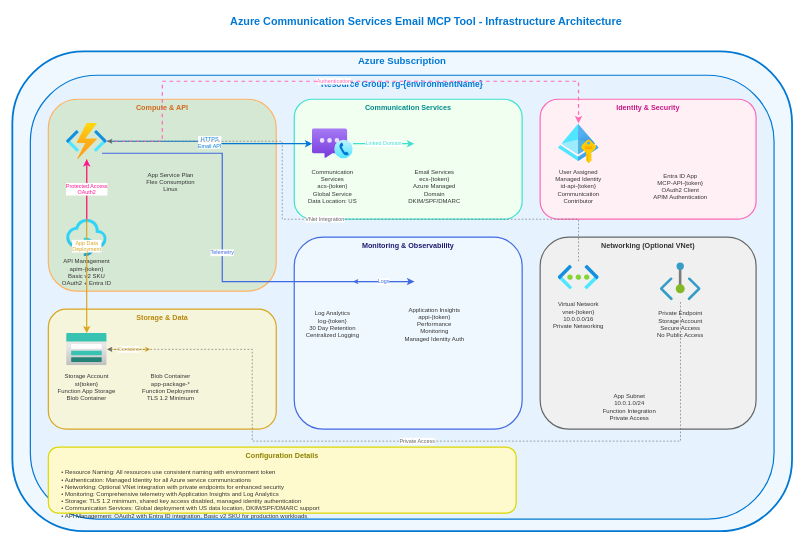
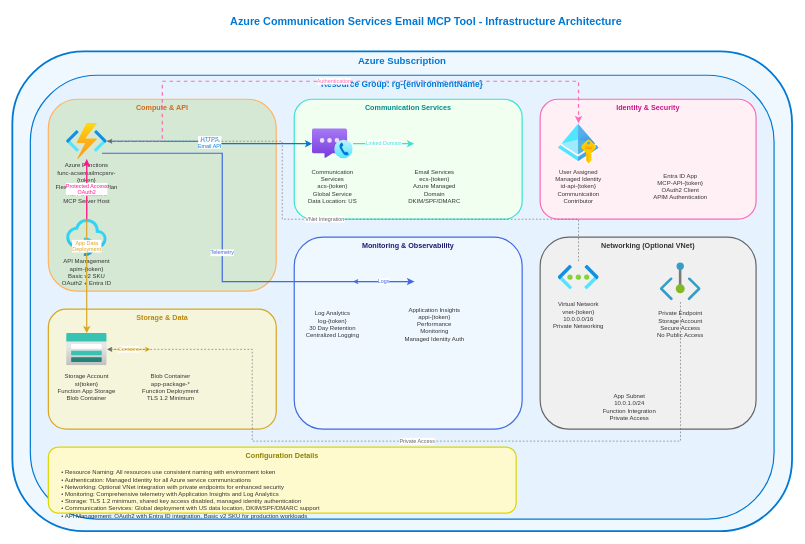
node "App Service Plan Flex Consumption Linux": removed
node "Azure Functions func-acsemailmcpsrv-{token} Flex Consumption Plan .NET 8 Isolated MCP Server Host": added
